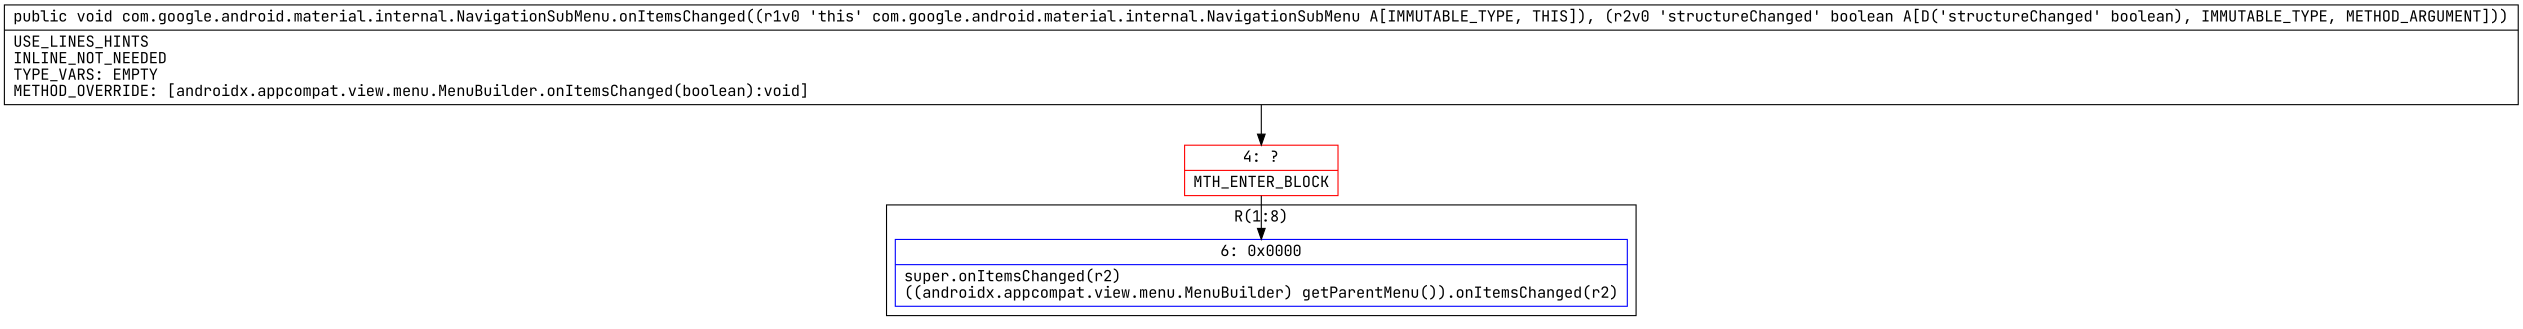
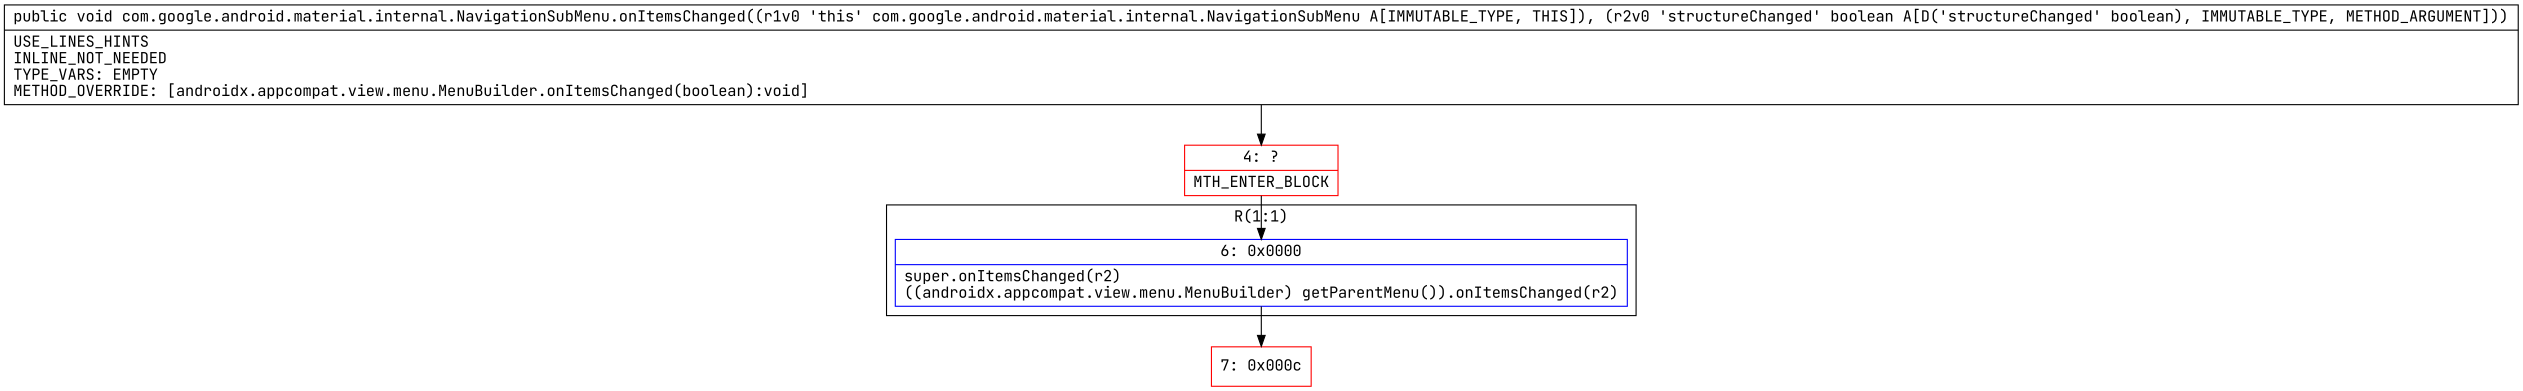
cluster "R(1:8)": label "R(1:8)" -> "R(1:1)"
node "7: 0x000c": added
